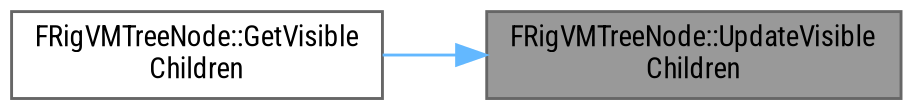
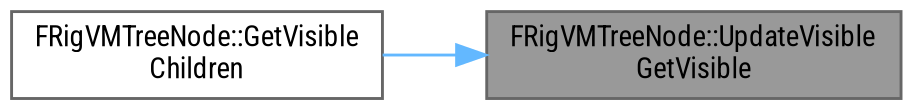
node "FRigVMTreeNode::UpdateVisible Children": label "FRigVMTreeNode::UpdateVisible Children" -> "FRigVMTreeNode::UpdateVisible GetVisible"
